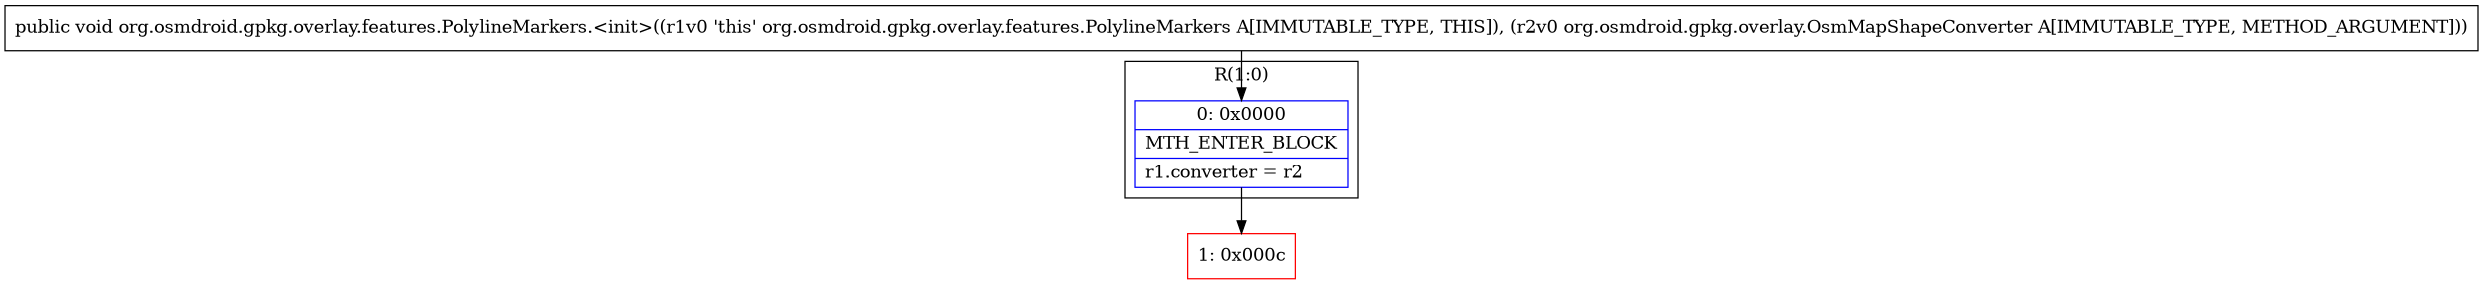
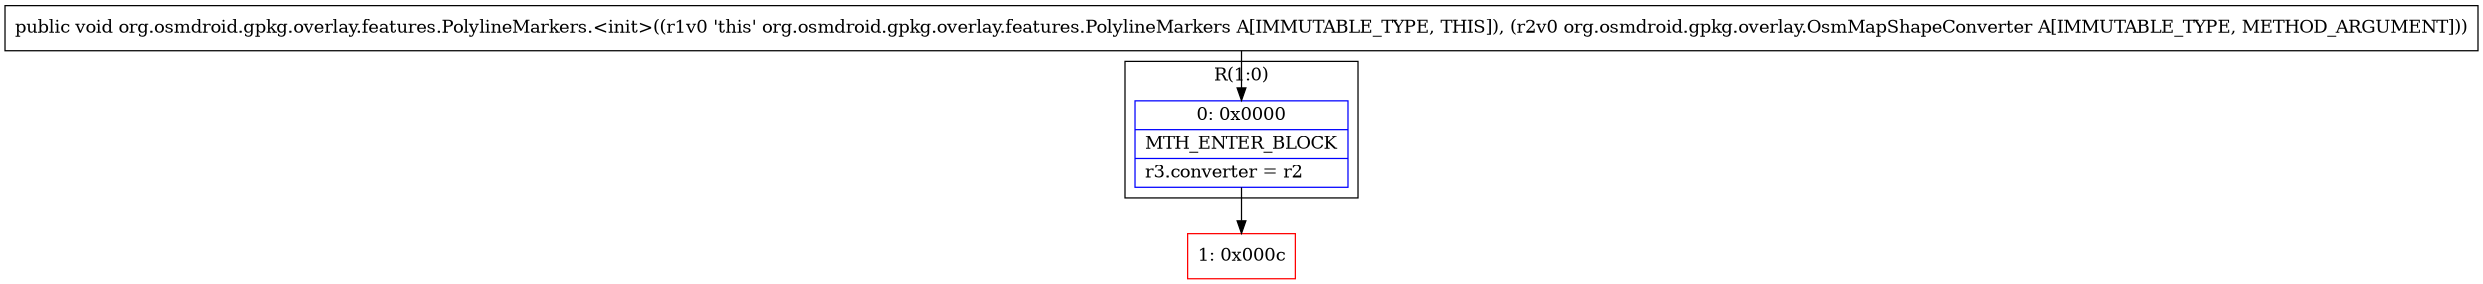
node "0: 0x0000": text "r1.converter = r2" -> "r3.converter = r2"
